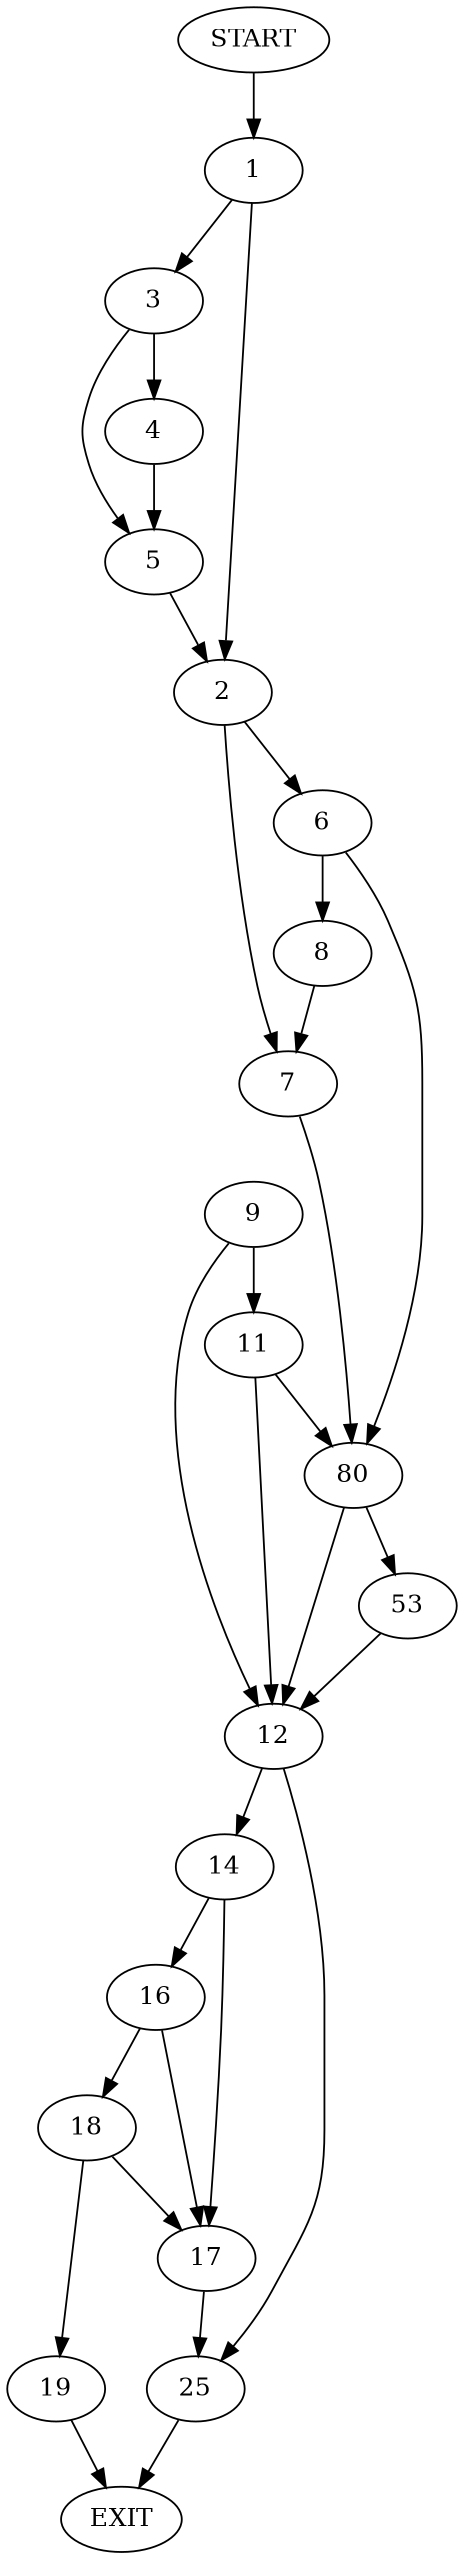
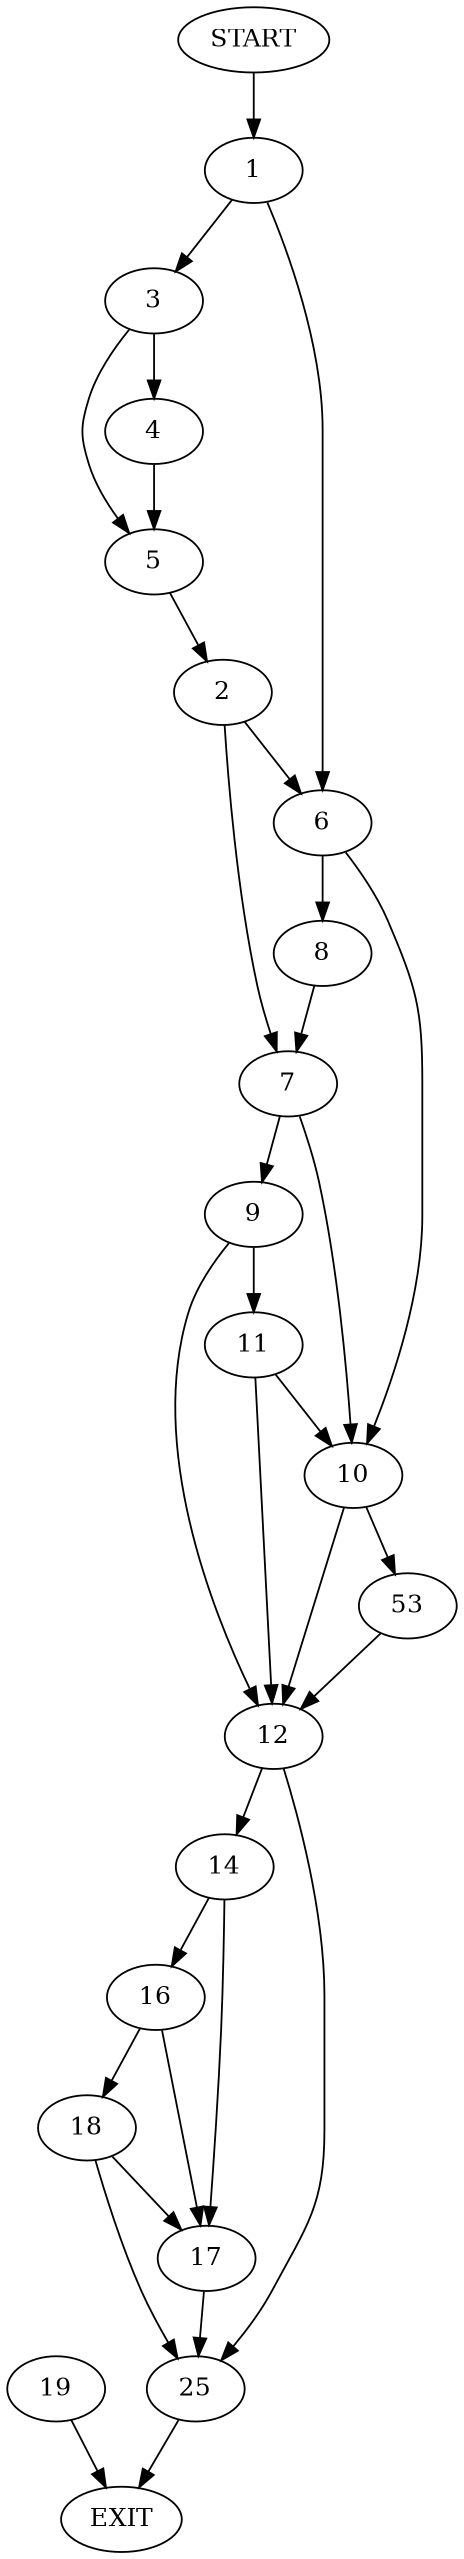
edge "1" -> "2": now "1" -> "6"
edge "7" -> "9": added
node "80": label "80" -> "10"
edge "18" -> "19": now "18" -> "25"
